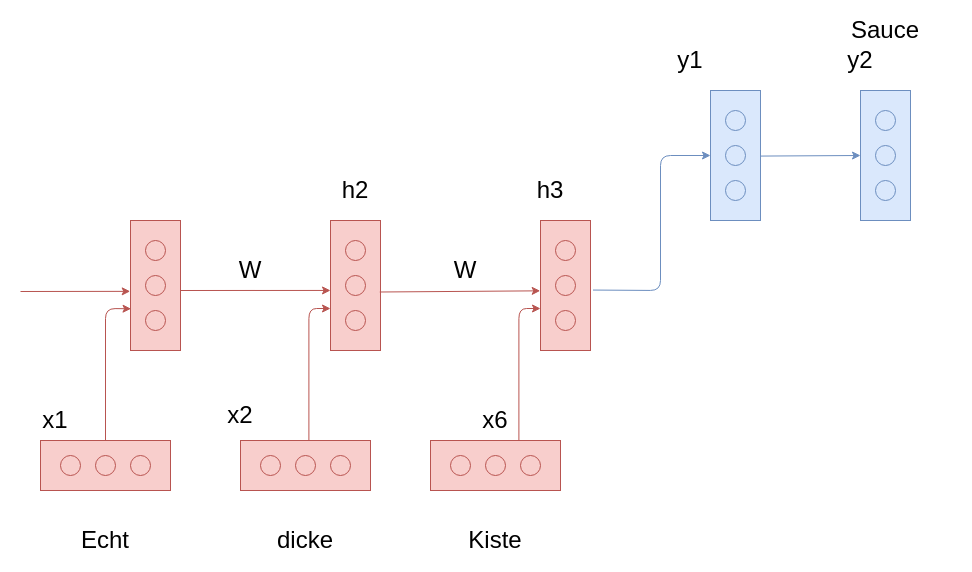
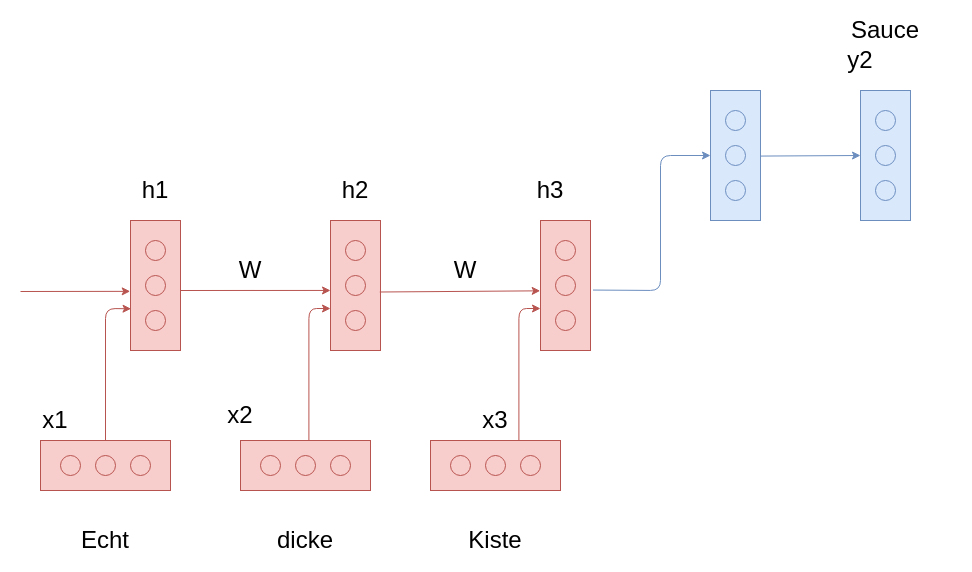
node "y1": removed
node "h1": added
node "x6": label "x6" -> "x3"
